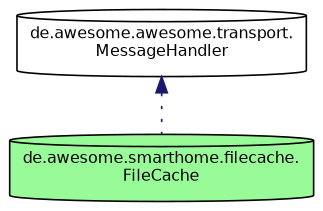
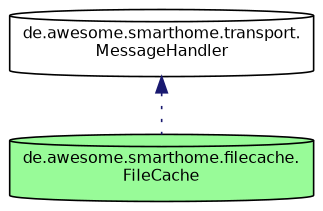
node "de.awesome.awesome.transport. MessageHandler": label "de.awesome.awesome.transport. MessageHandler" -> "de.awesome.smarthome.transport. MessageHandler"
